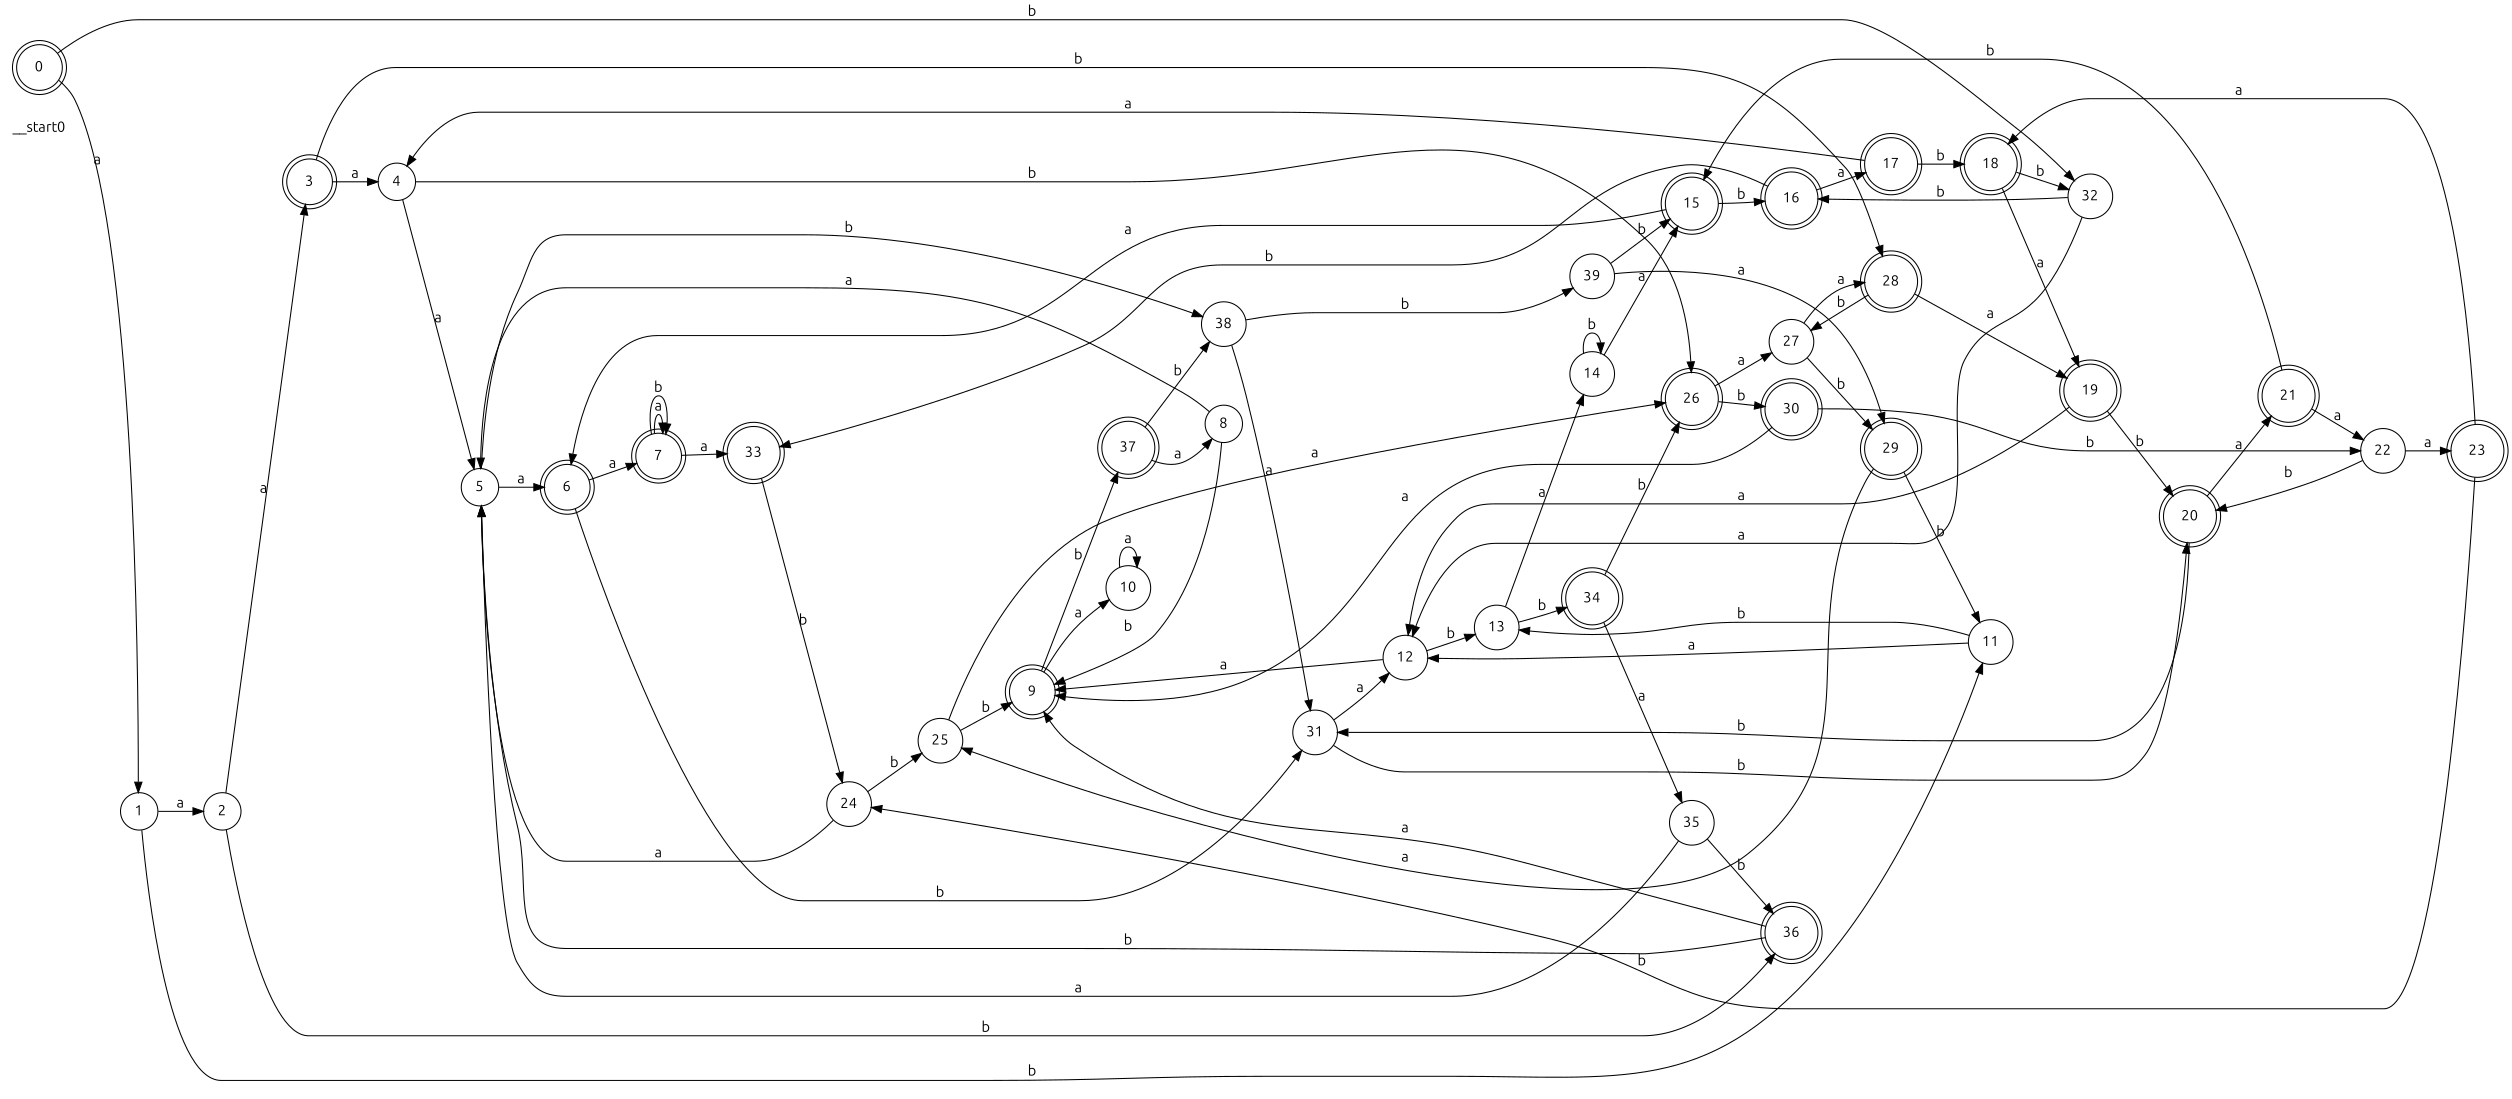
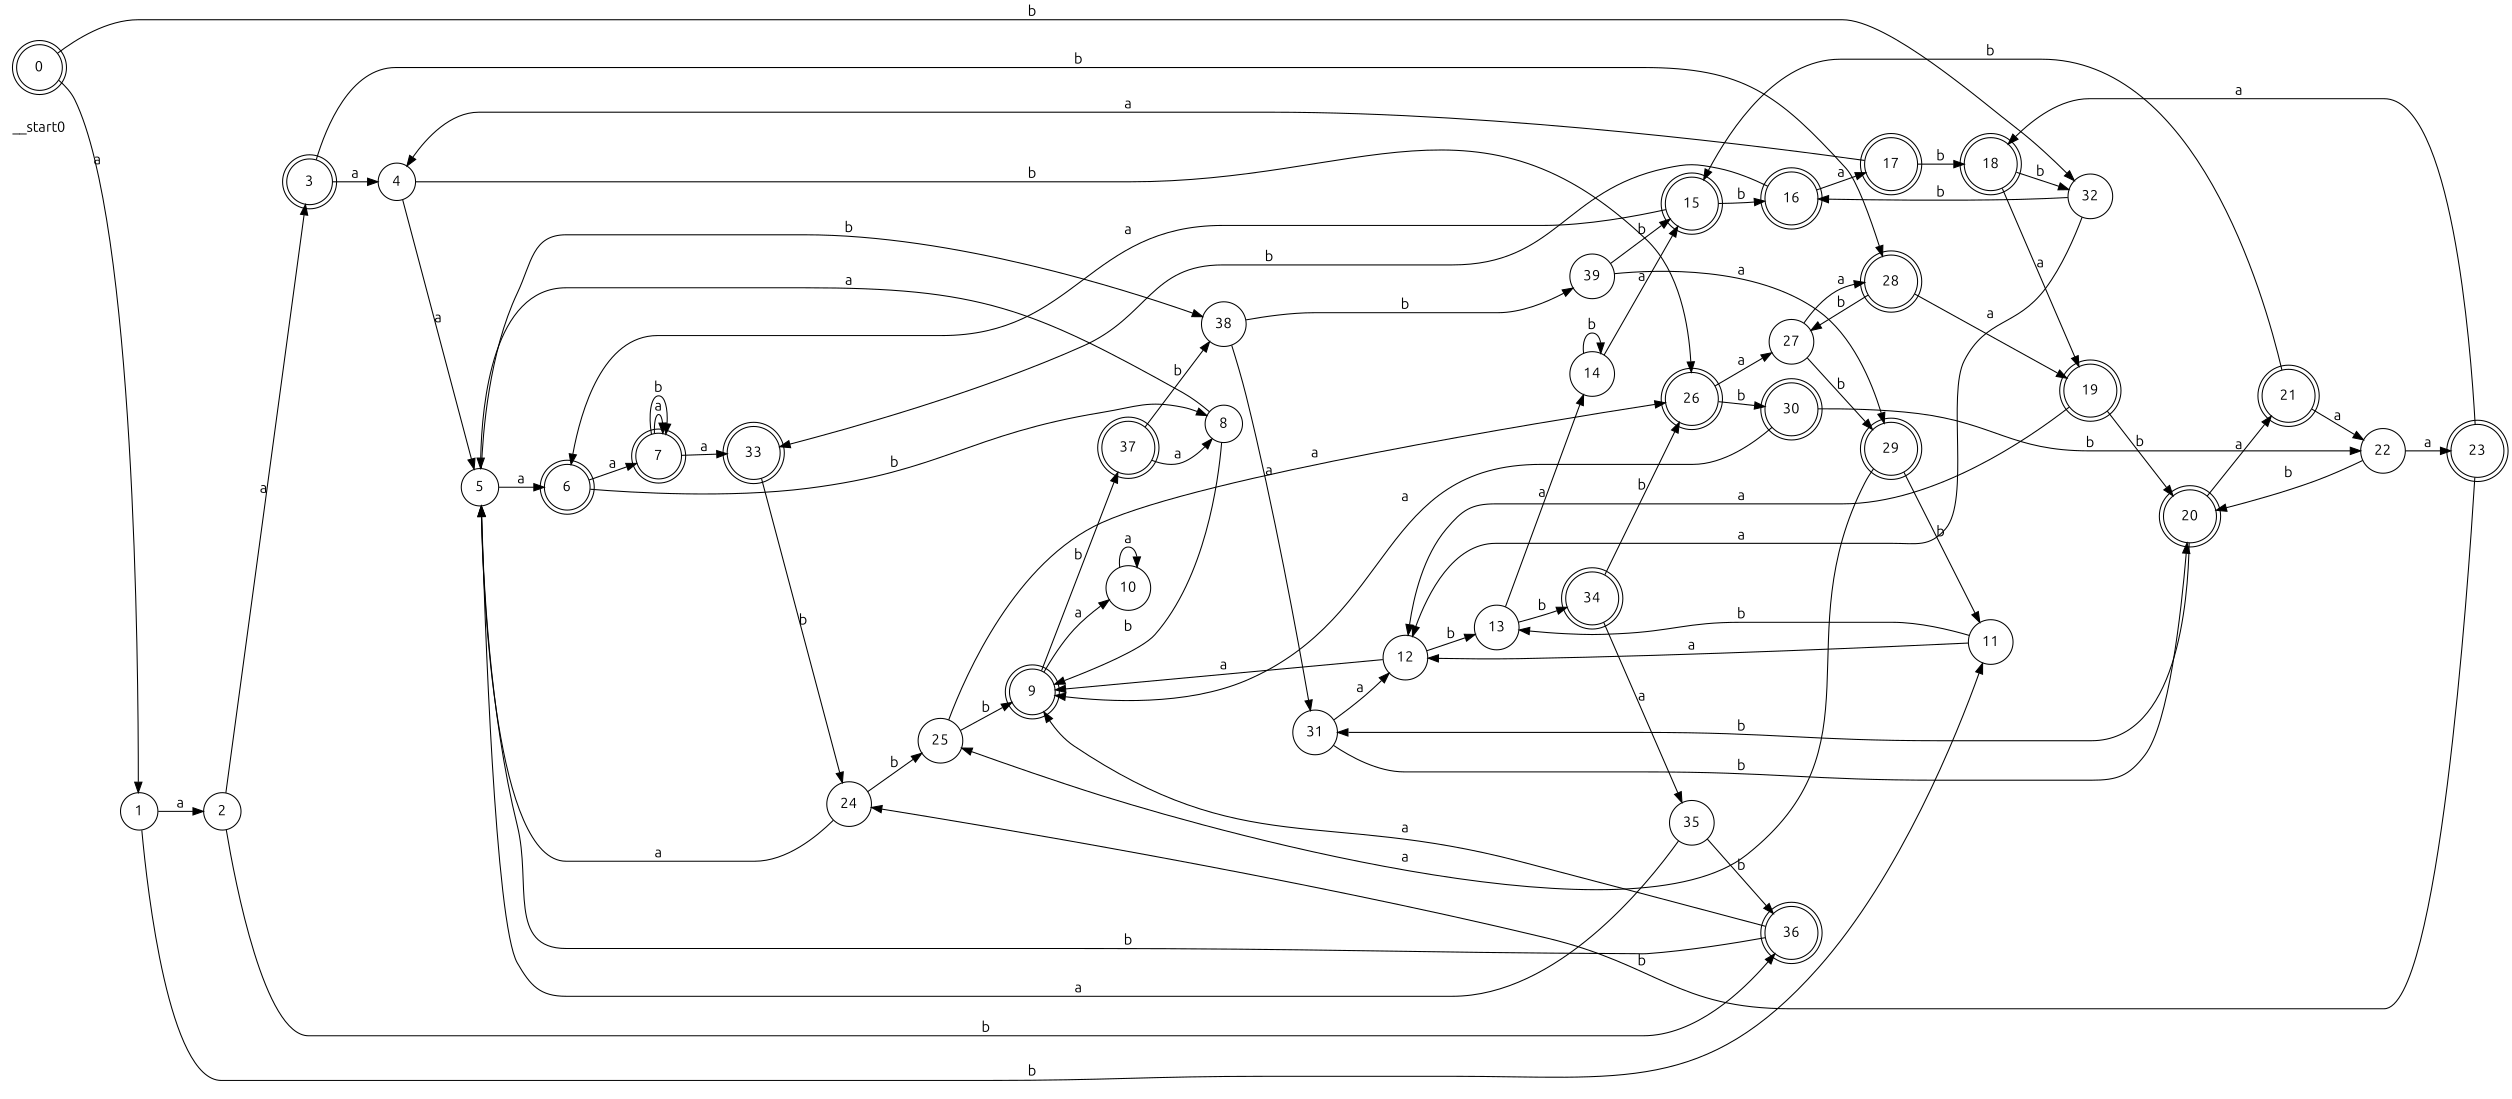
edge "6" -> "31": now "6" -> "8"
